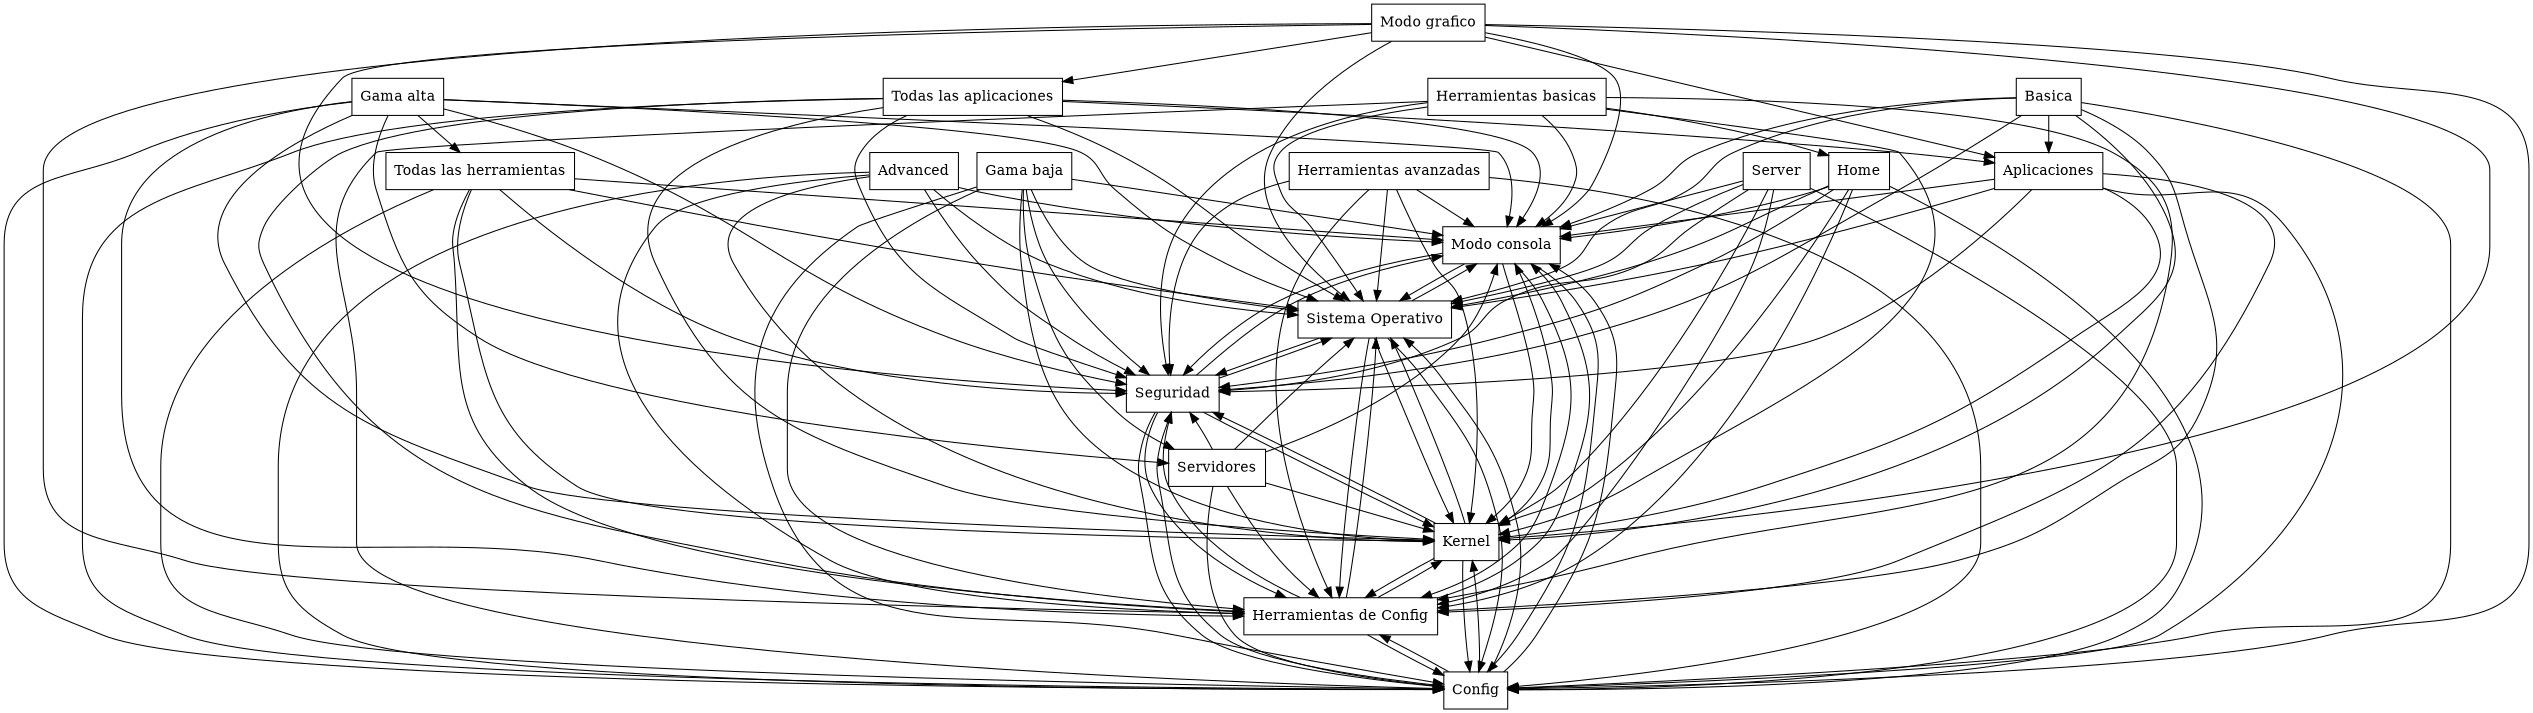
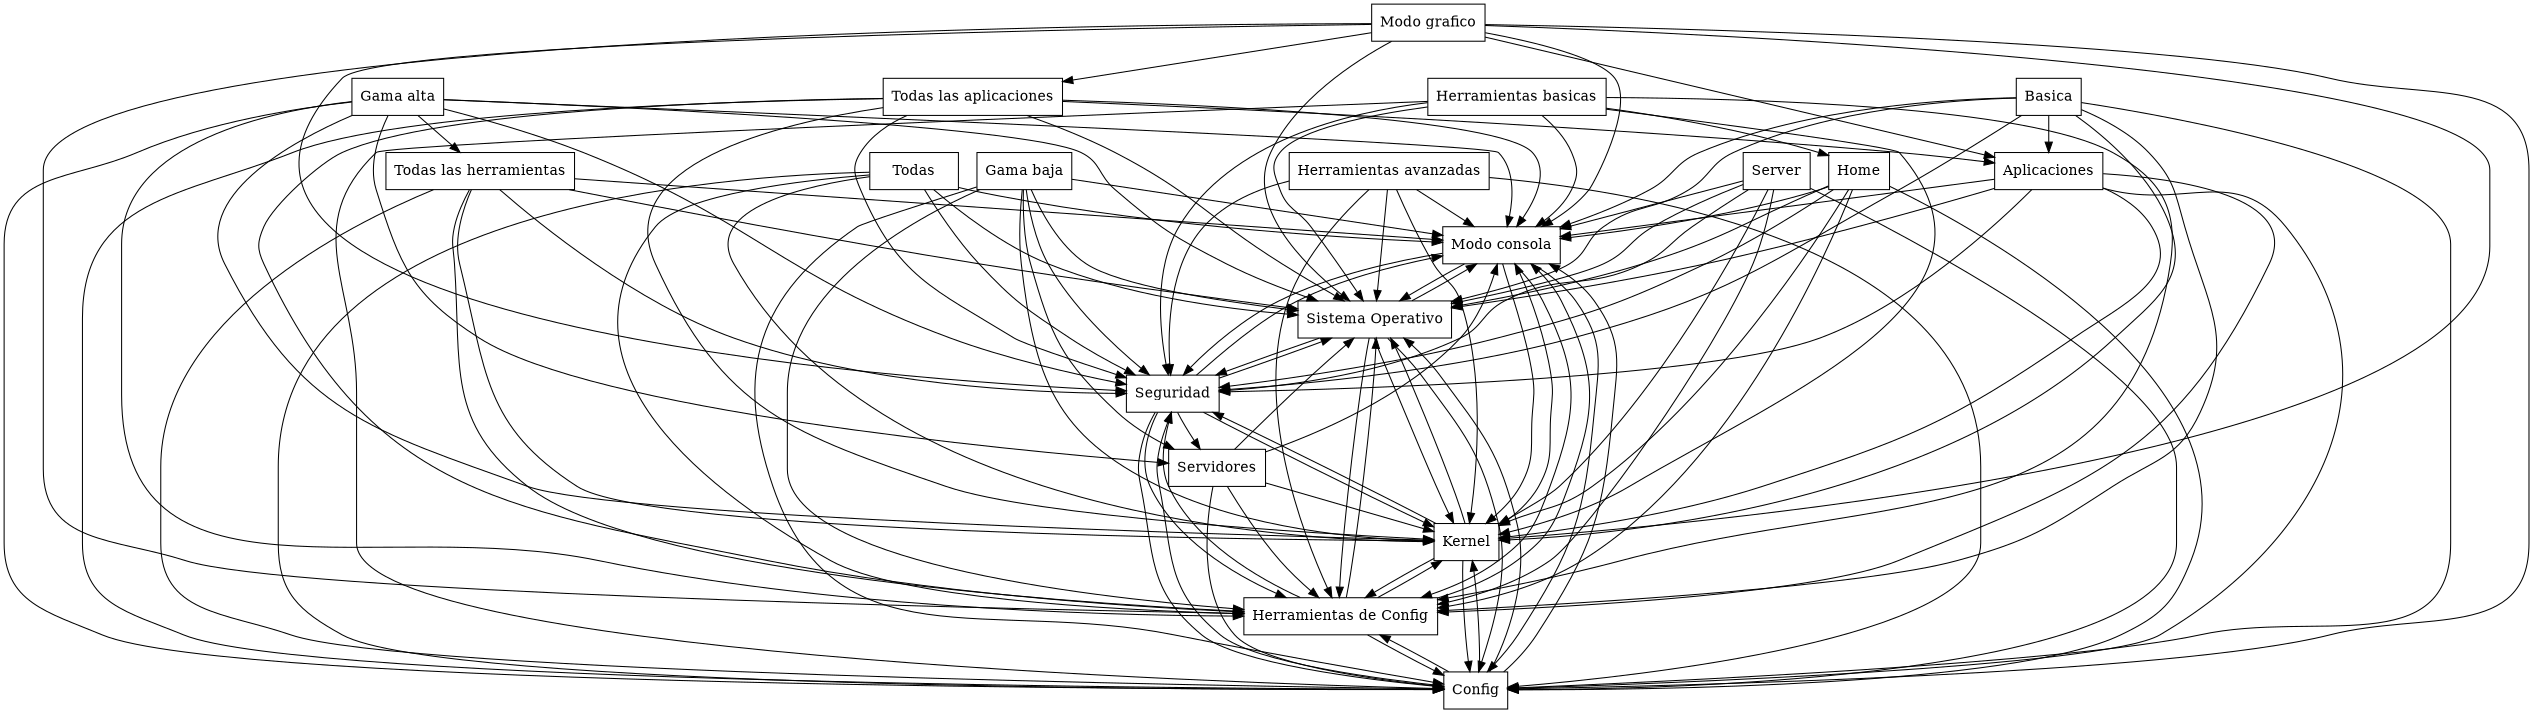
node "Advanced": label "Advanced" -> "Todas"
edge "Servidores" -> "Seguridad": reversed
